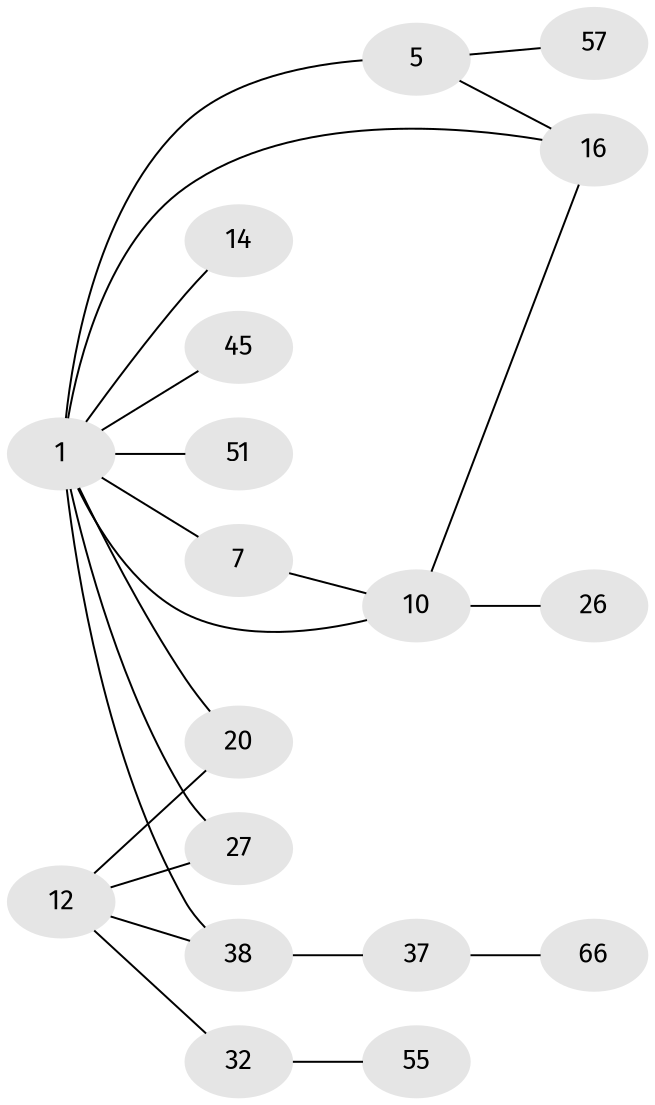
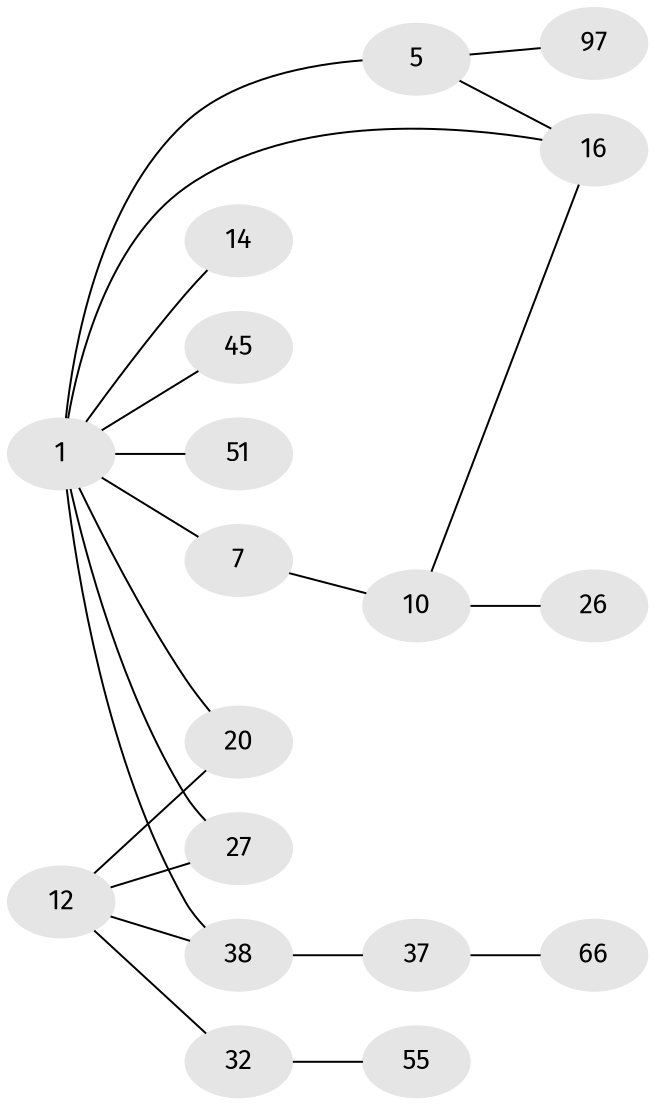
node "57": label "57" -> "97"
edge "1" -- "10": removed
